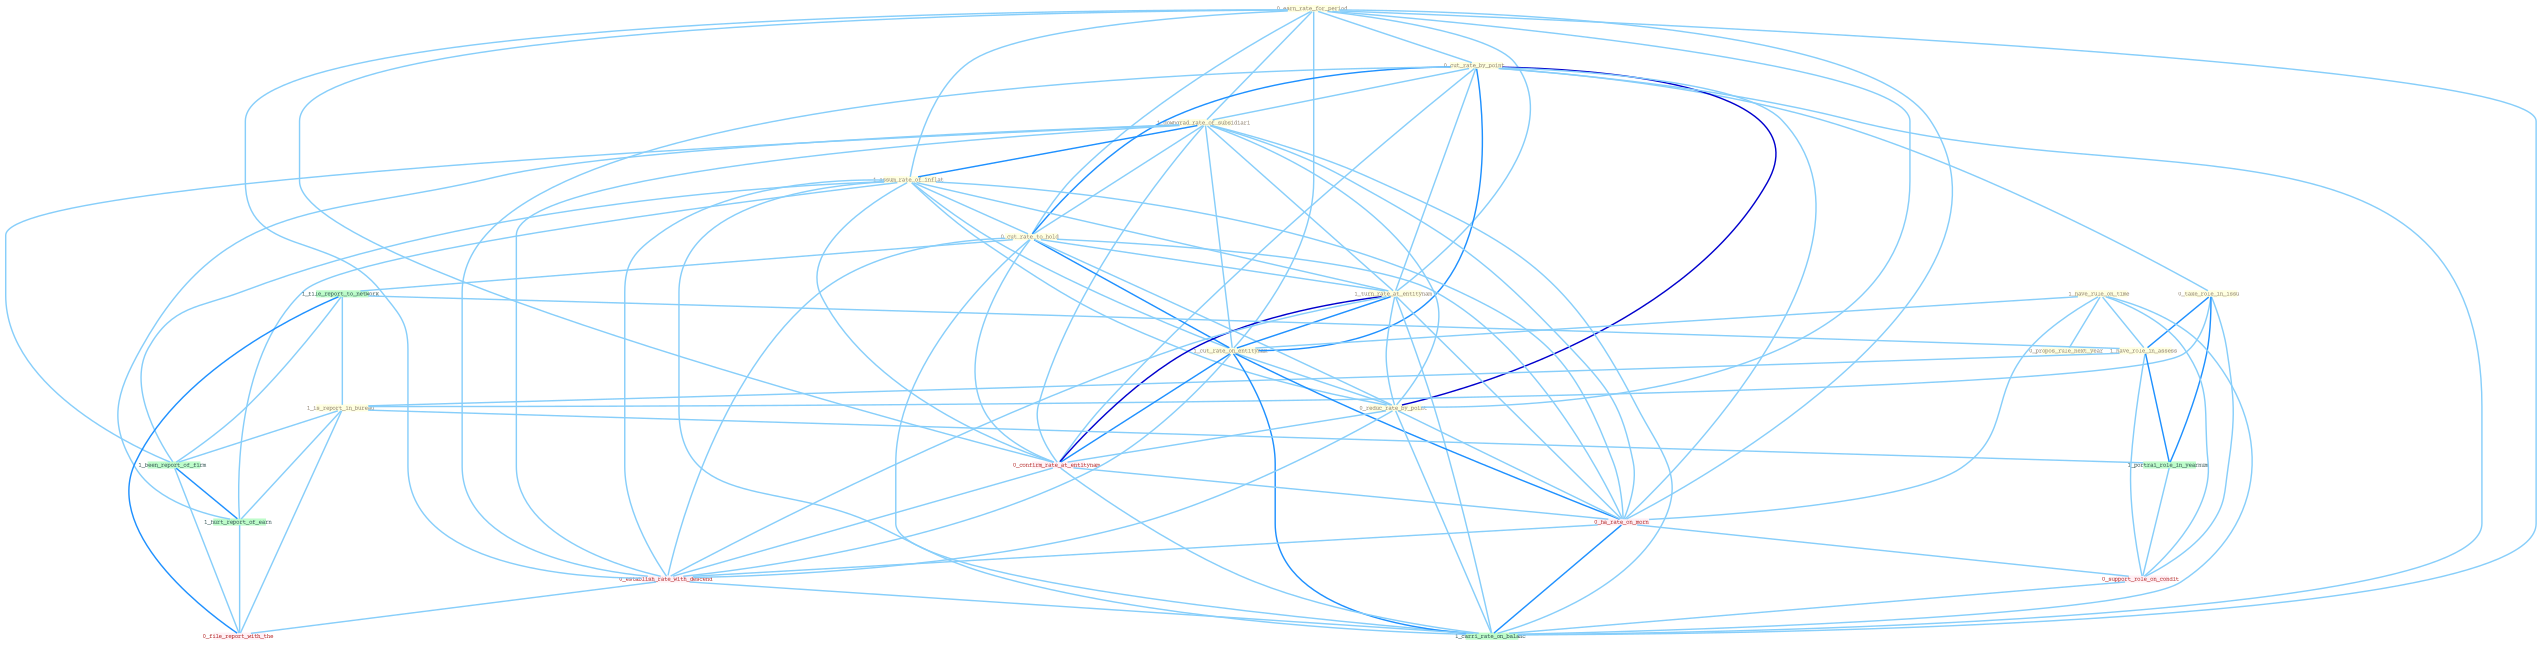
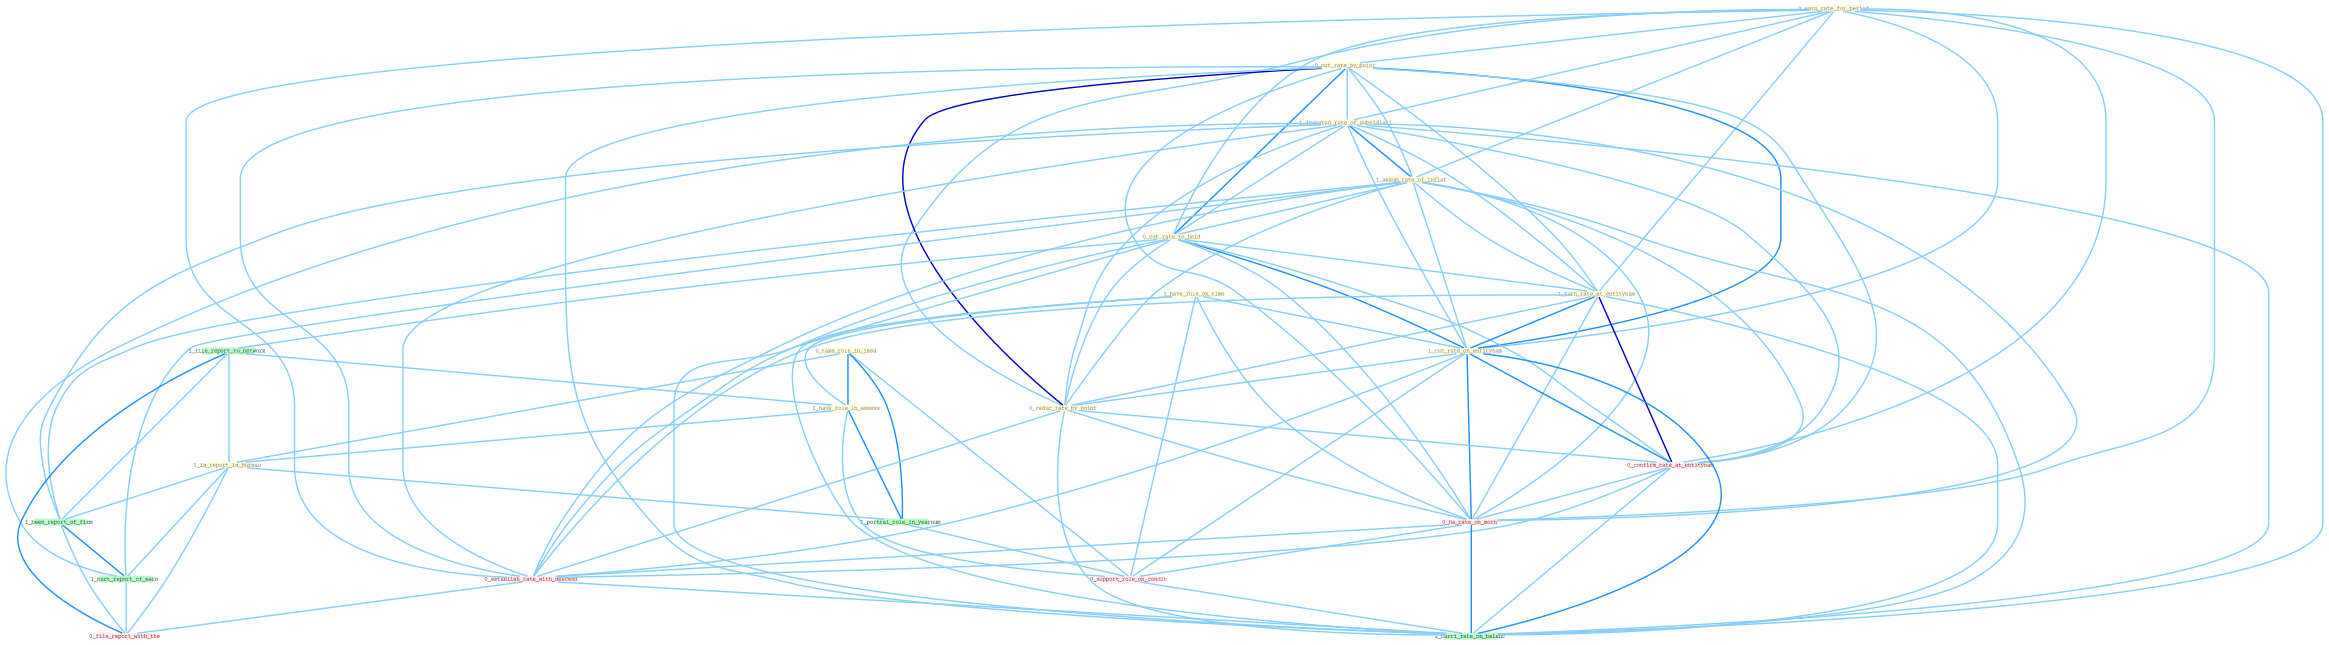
edge "0_cut_rate_by_point" -- "0_take_role_in_issu": now "0_cut_rate_by_point" -- "1_assum_rate_of_inflat"
node "0_propos_rule_next_year": removed
edge "1_cut_rate_on_entitynam" -- "0_support_role_on_condit": added
